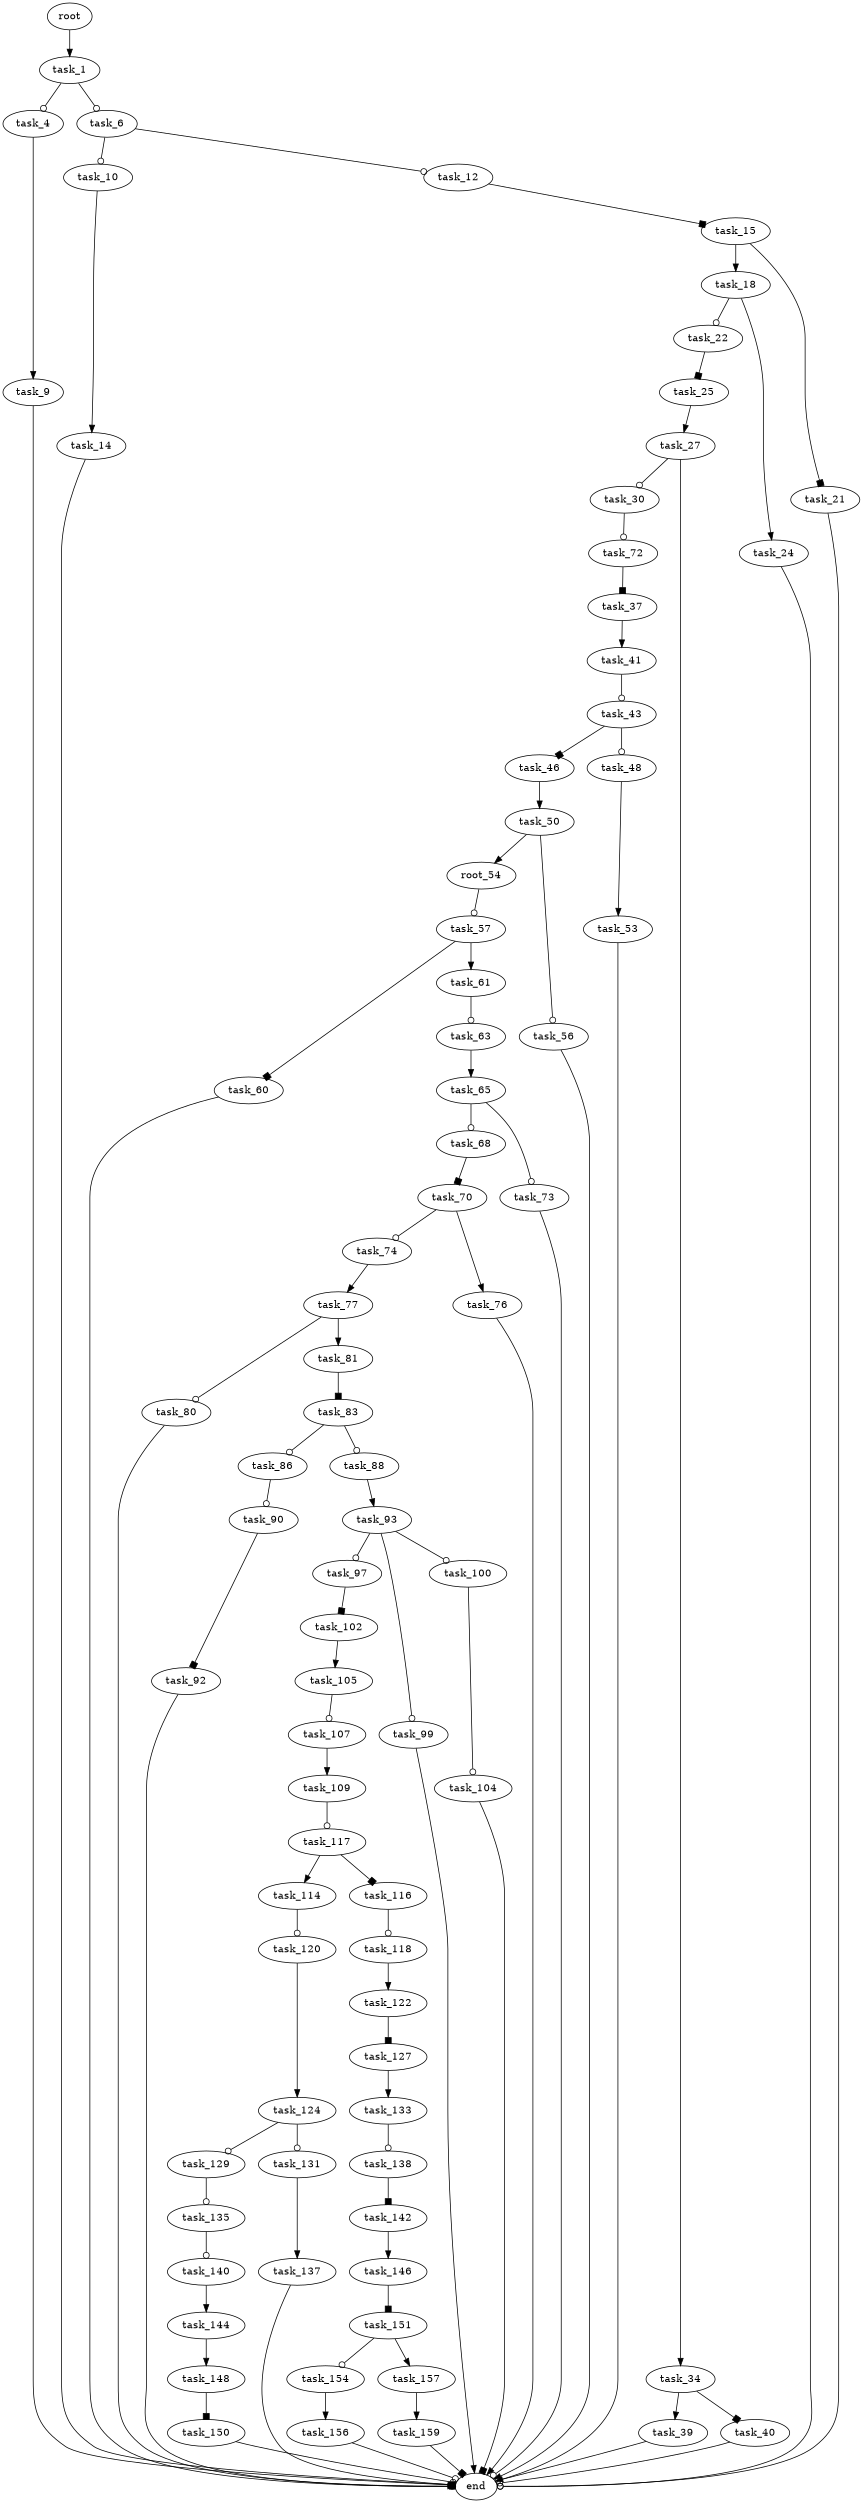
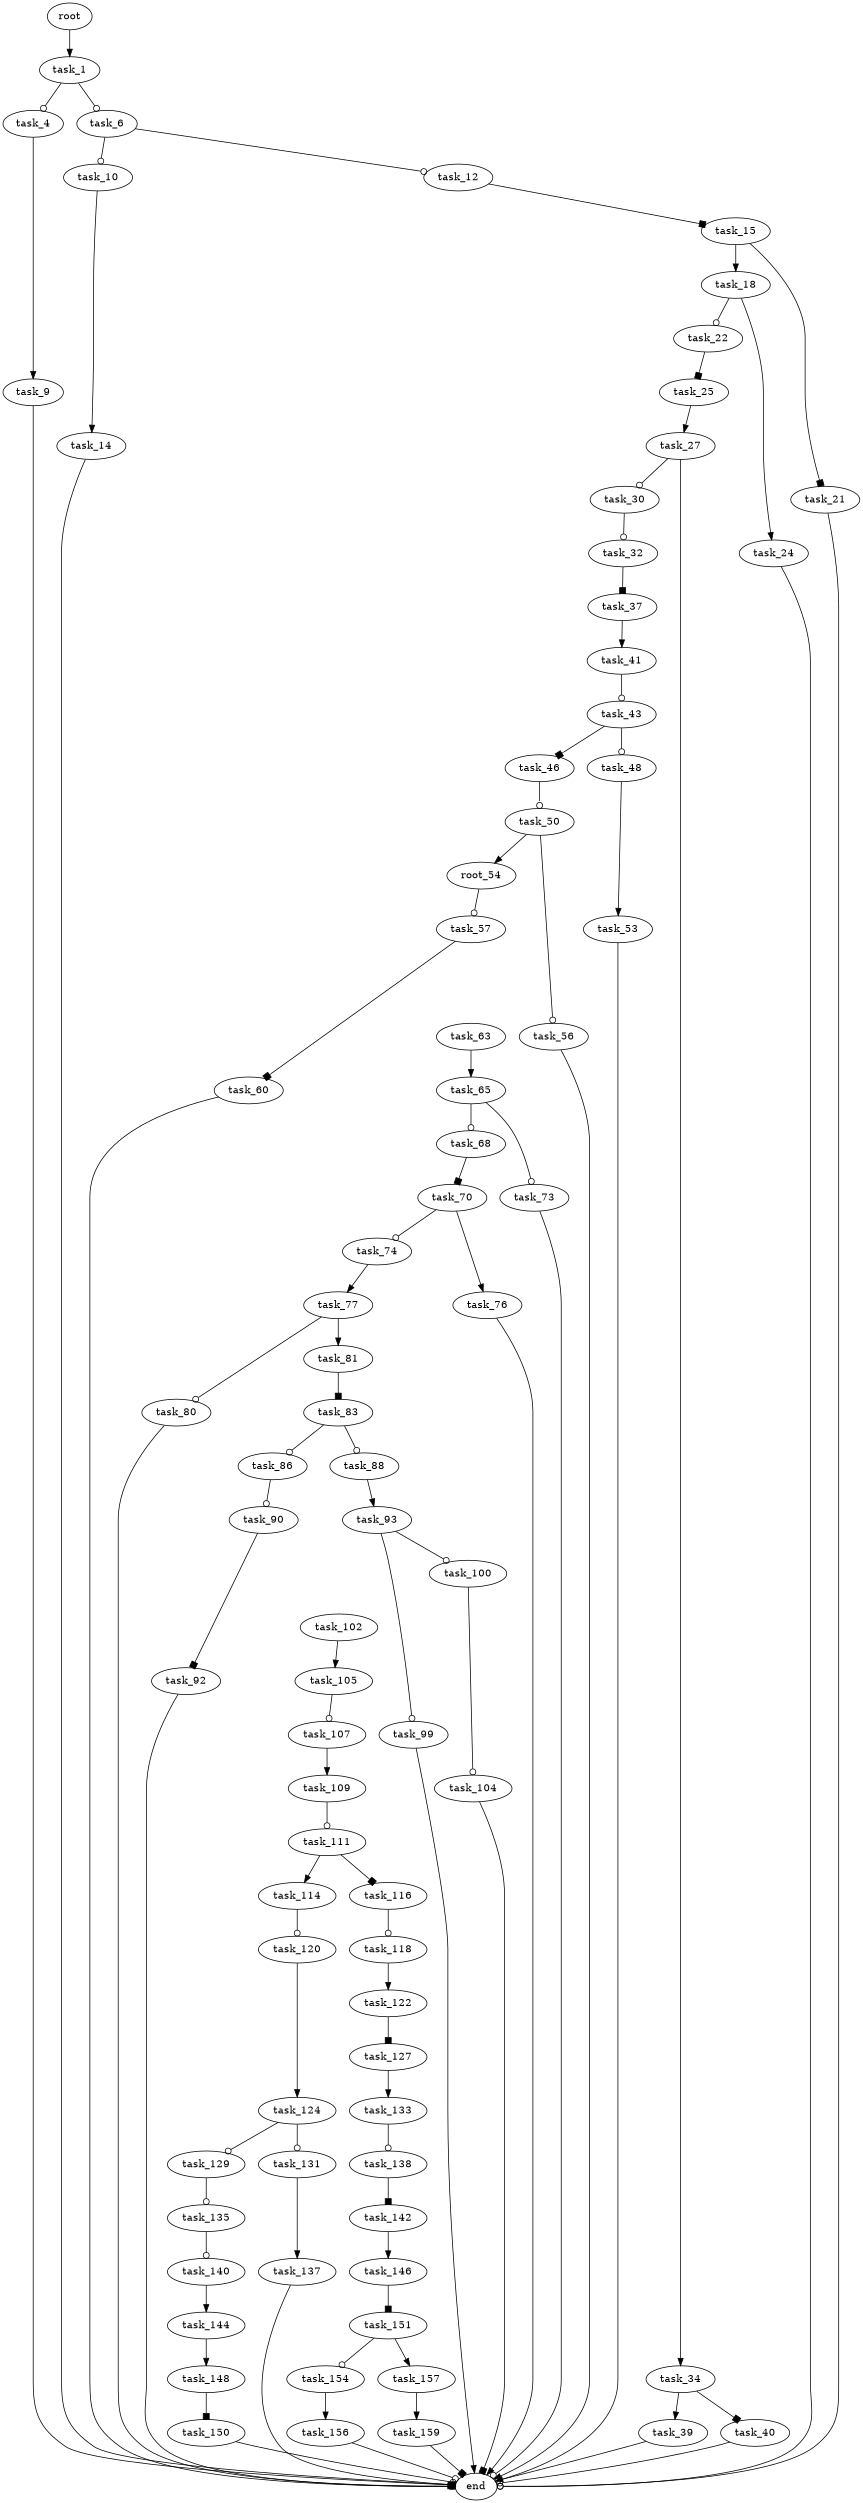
node "task_72": label "task_72" -> "task_32"
edge "task_46" -> "task_50": arrowhead normal -> odot
node "task_61": removed
node "task_97": removed
node "task_117": label "task_117" -> "task_111"
